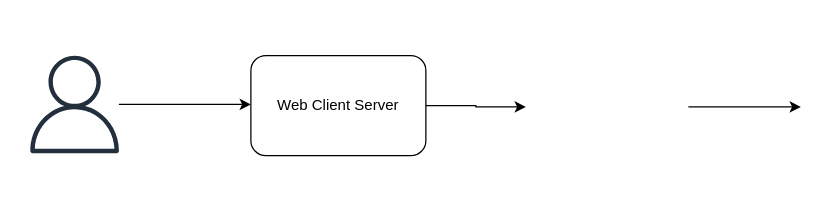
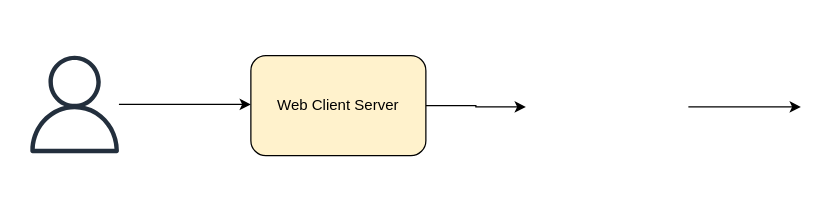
node "Web Client Server": fillcolor #ffffff -> #fff2cc
